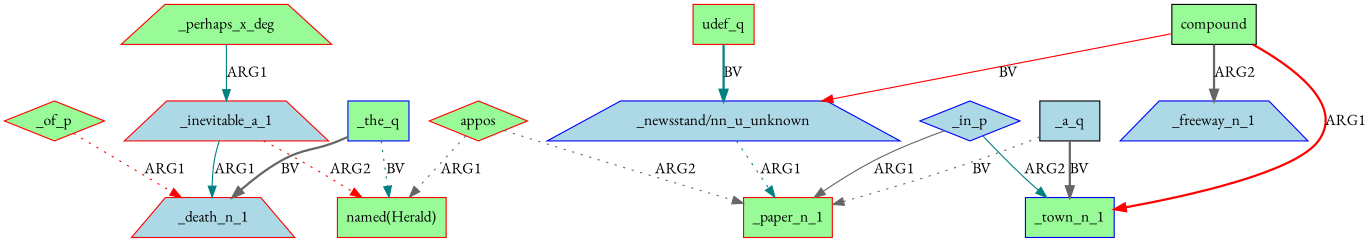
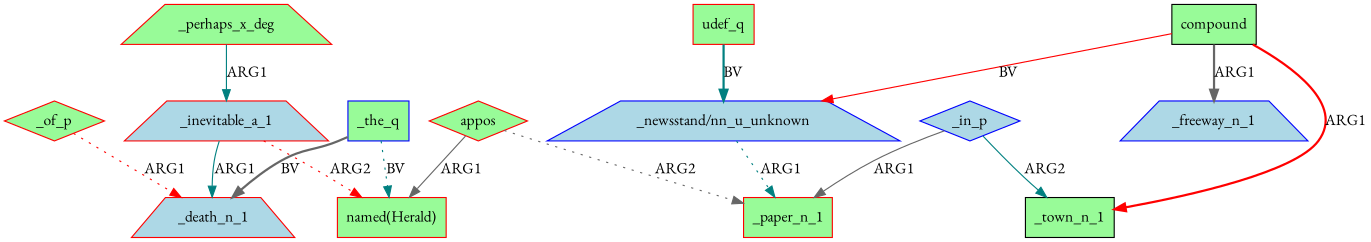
edge "compound" -> "_freeway_n_1": label "ARG2" -> "ARG1"
node "_a_q": removed
edge "appos" -> "named(Herald)": style dotted -> solid
node "_town_n_1": color blue -> black
